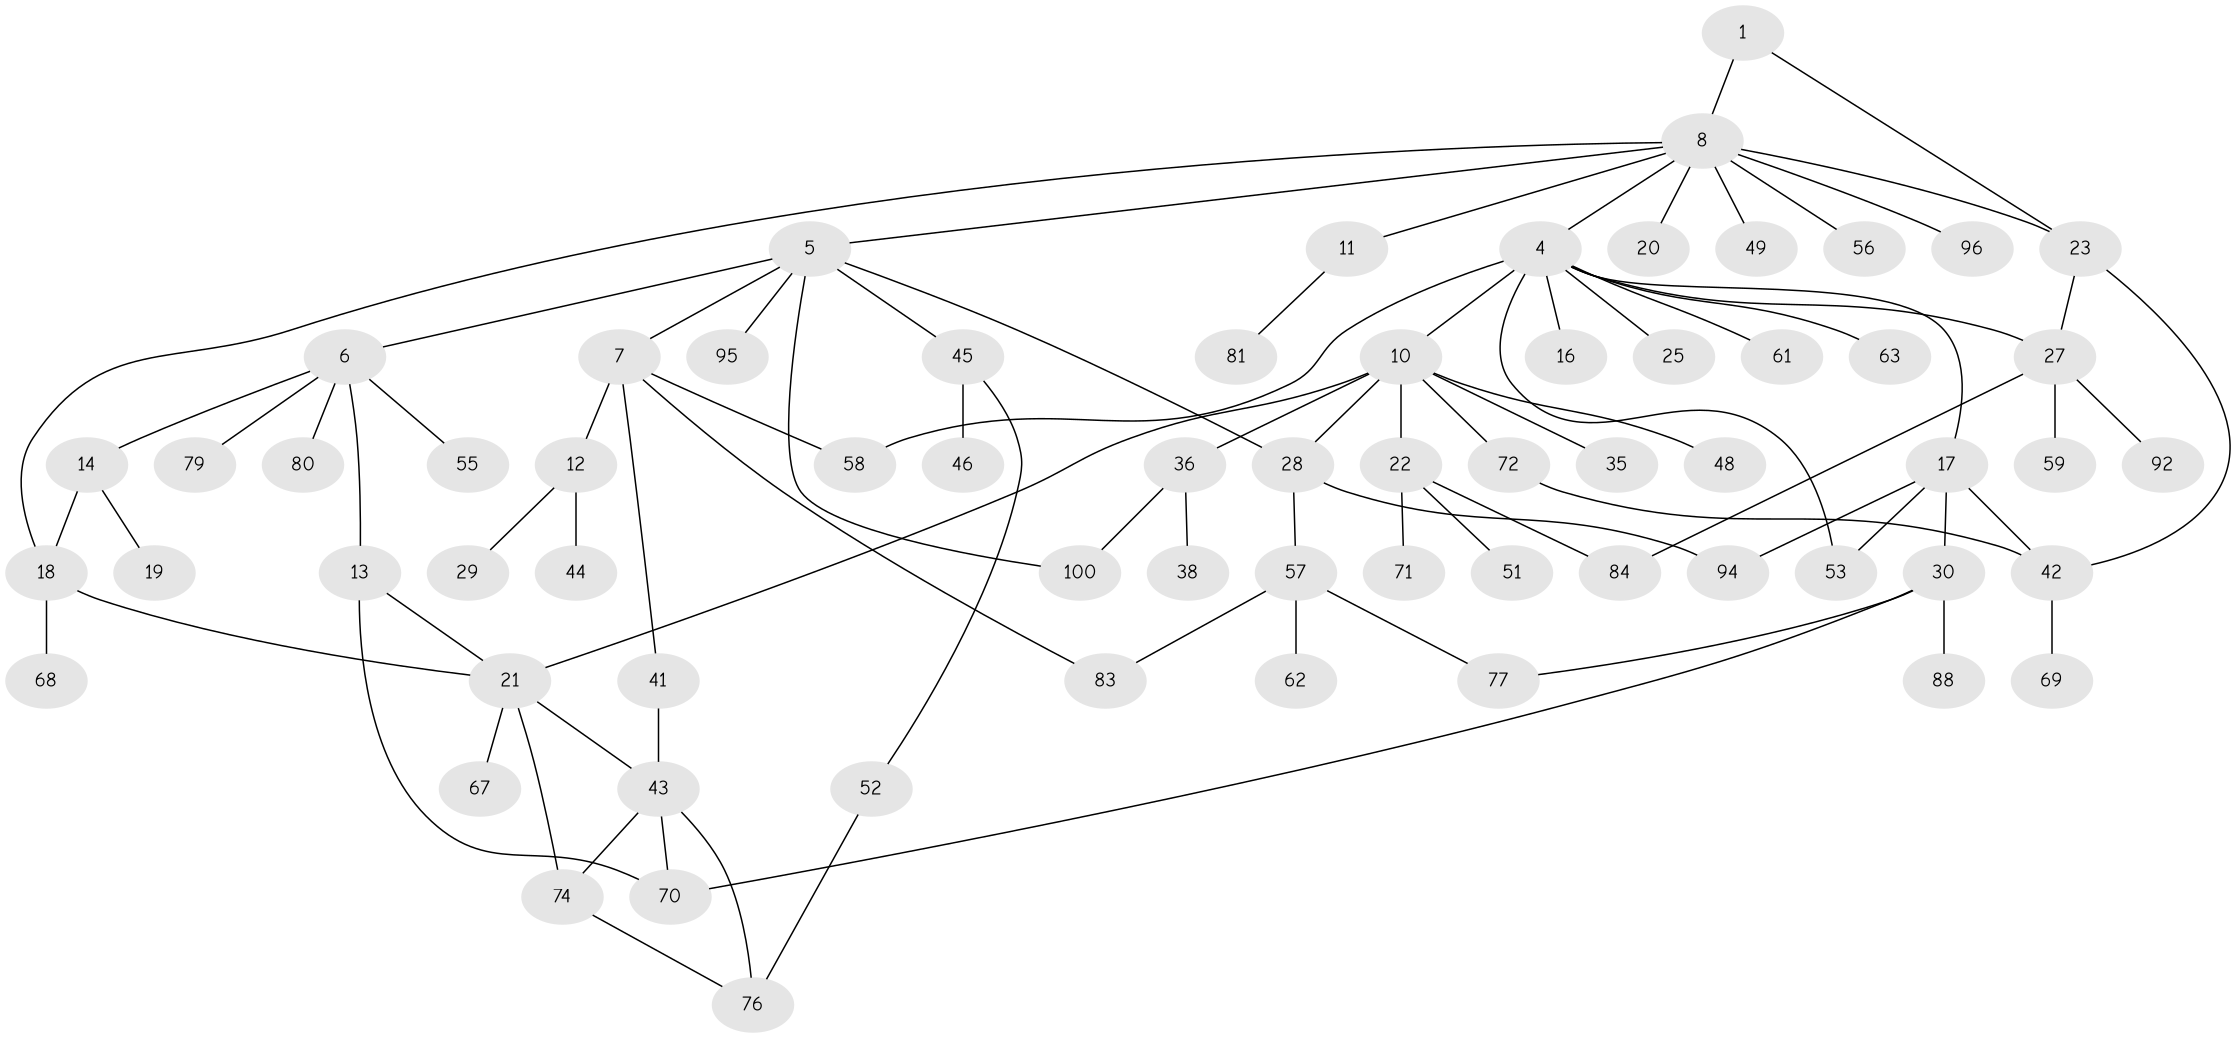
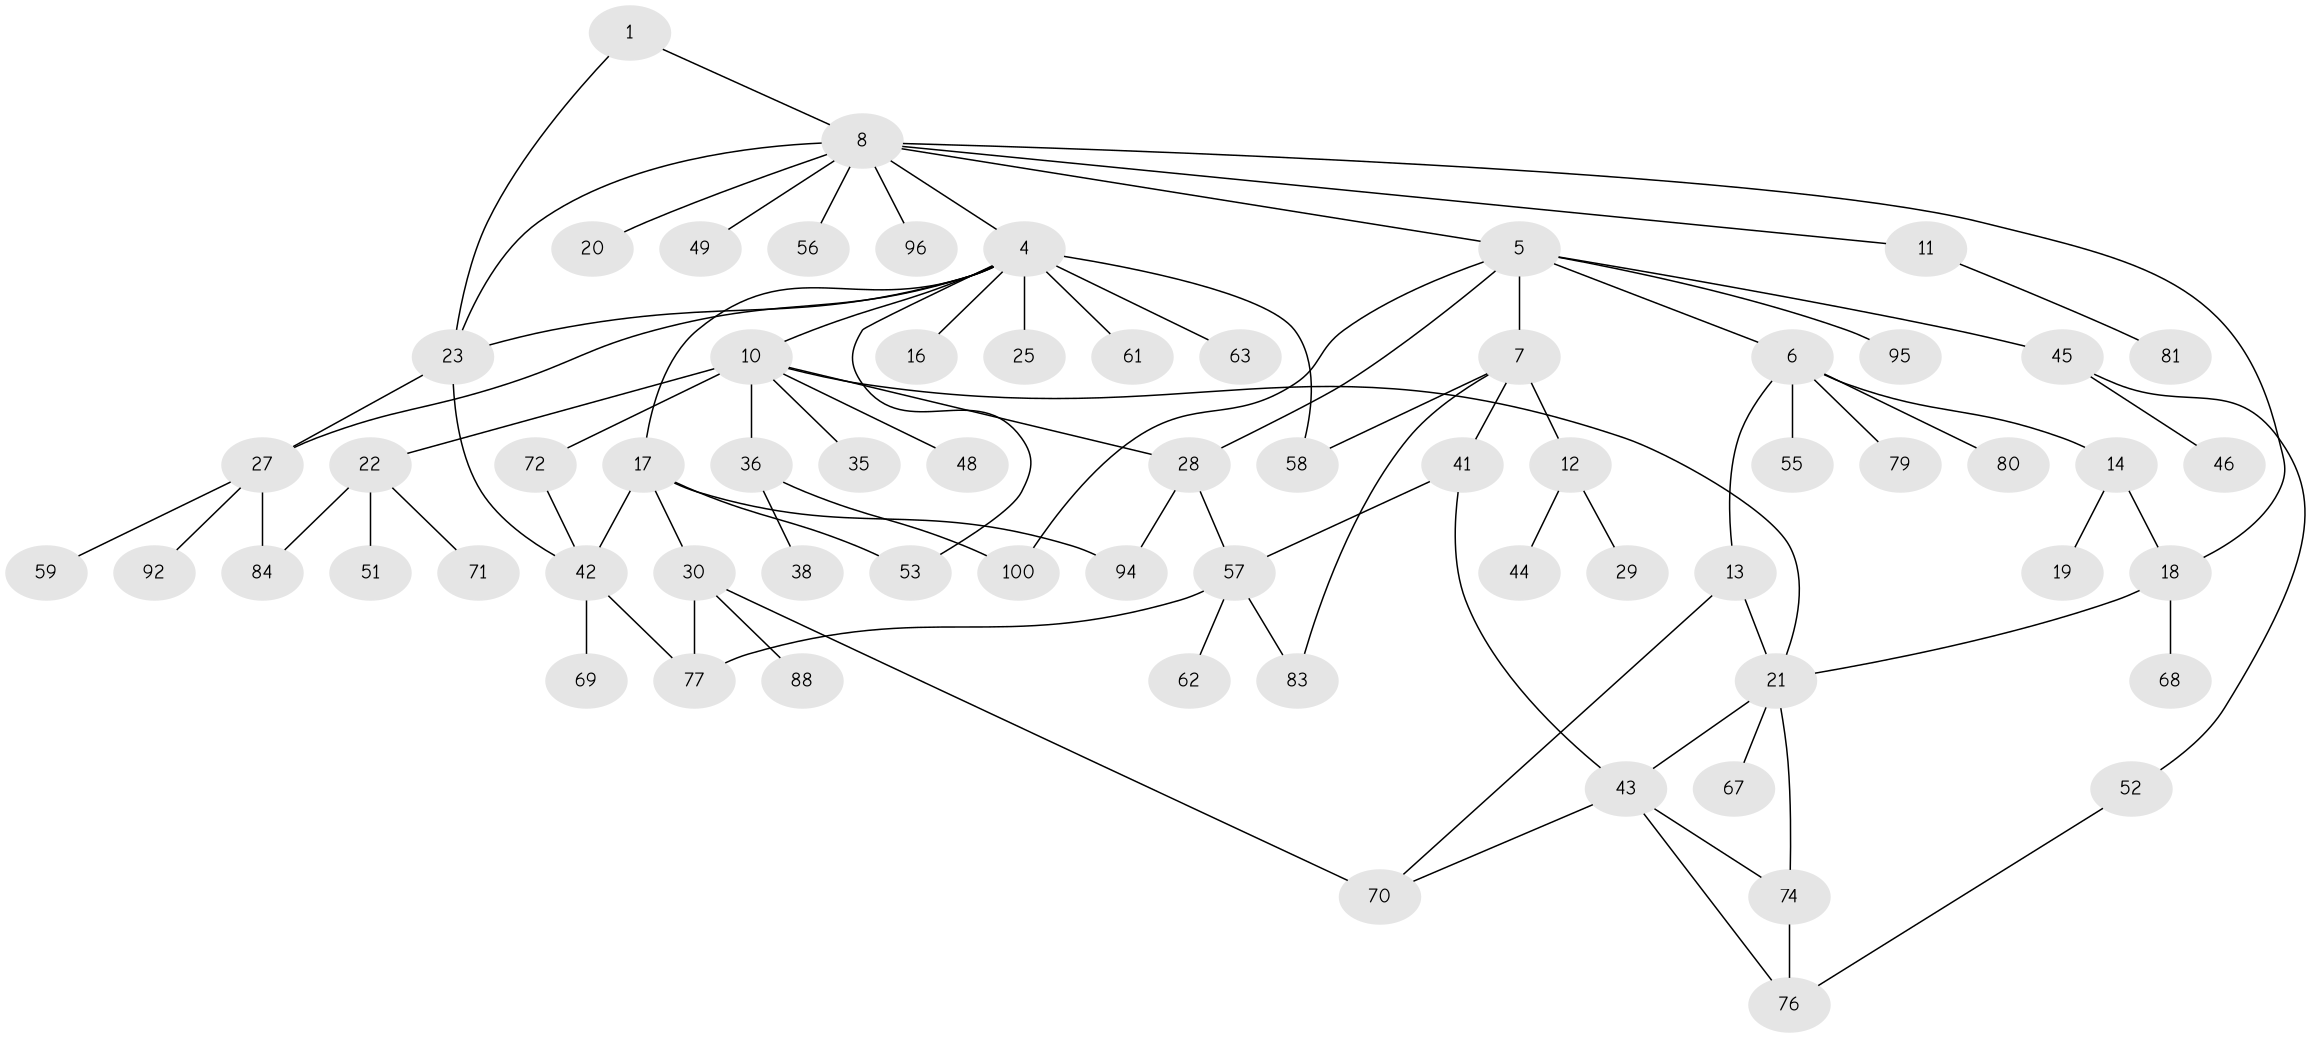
edge "4" -- "23": added
edge "41" -- "57": added
edge "42" -- "77": added
